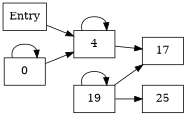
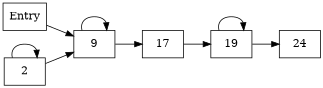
node "4": label "4" -> "9"
node "0": label "0" -> "2"
edge "19" -> "17": reversed
node "25": label "25" -> "24"
